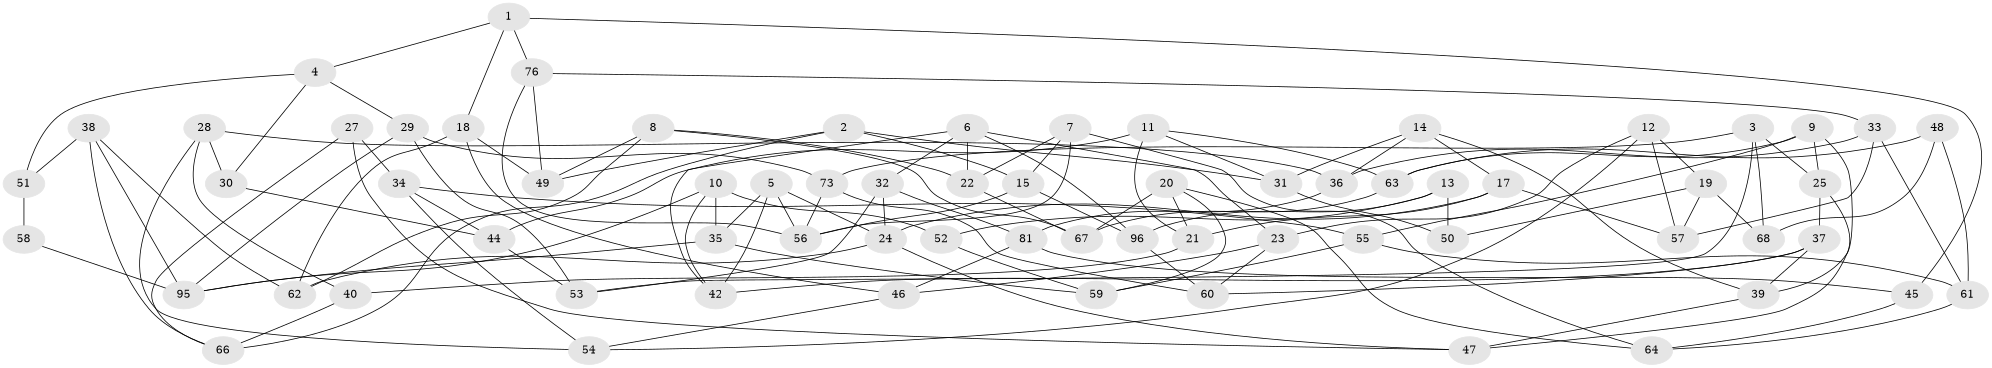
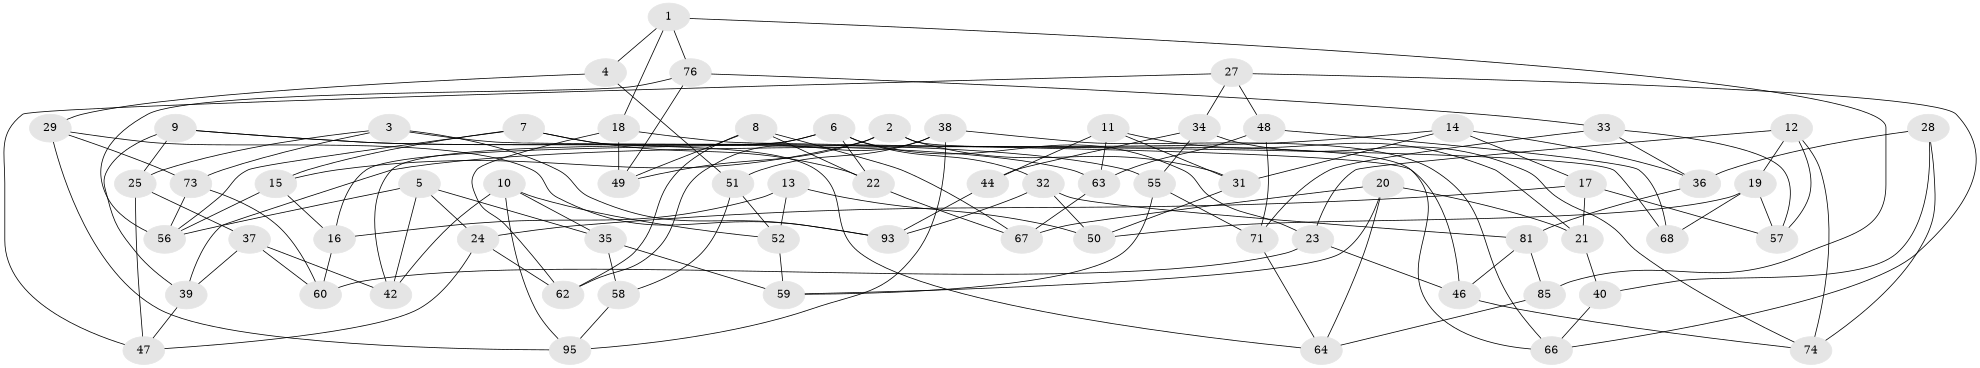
edge "27" -- "48": added
node "30": removed
edge "51" -- "52": added
edge "32" -- "24": now "32" -- "50"
node "96": label "96" -> "16"
edge "35" -- "95": now "35" -- "58"
node "53": label "53" -> "93"
node "45": label "45" -> "85"
node "61": label "61" -> "71"
node "54": label "54" -> "74"
